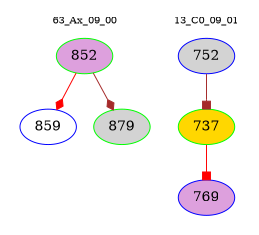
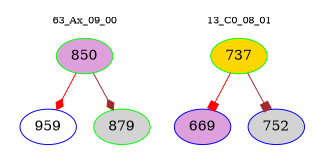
cluster "13_C0_09_01": label "13_C0_09_01" -> "13_C0_08_01"
node "852": label "852" -> "850"
edge "752" -> "737": reversed
node "859": label "859" -> "959"
node "769": label "769" -> "669"
